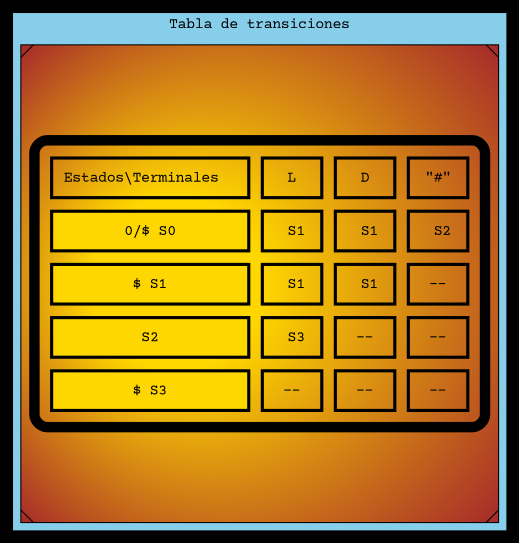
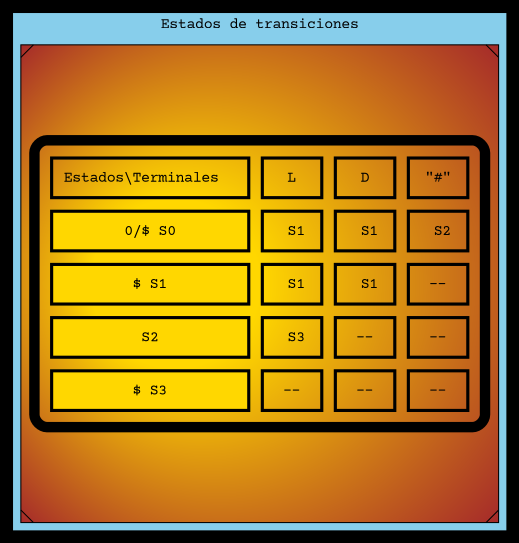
cluster "Tabla de transiciones": label "Tabla de transiciones" -> "Estados de transiciones"
